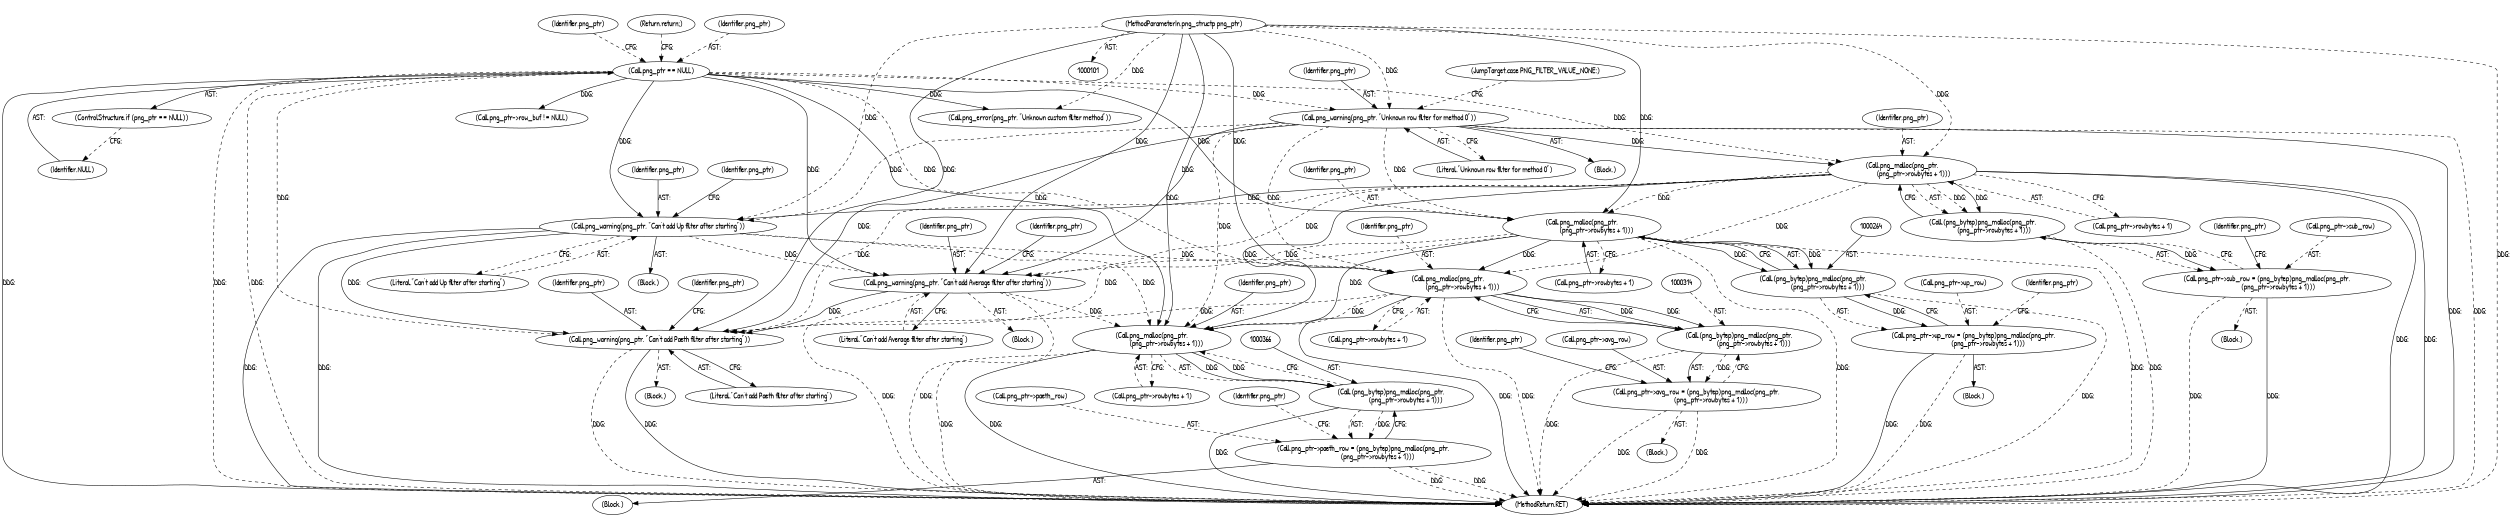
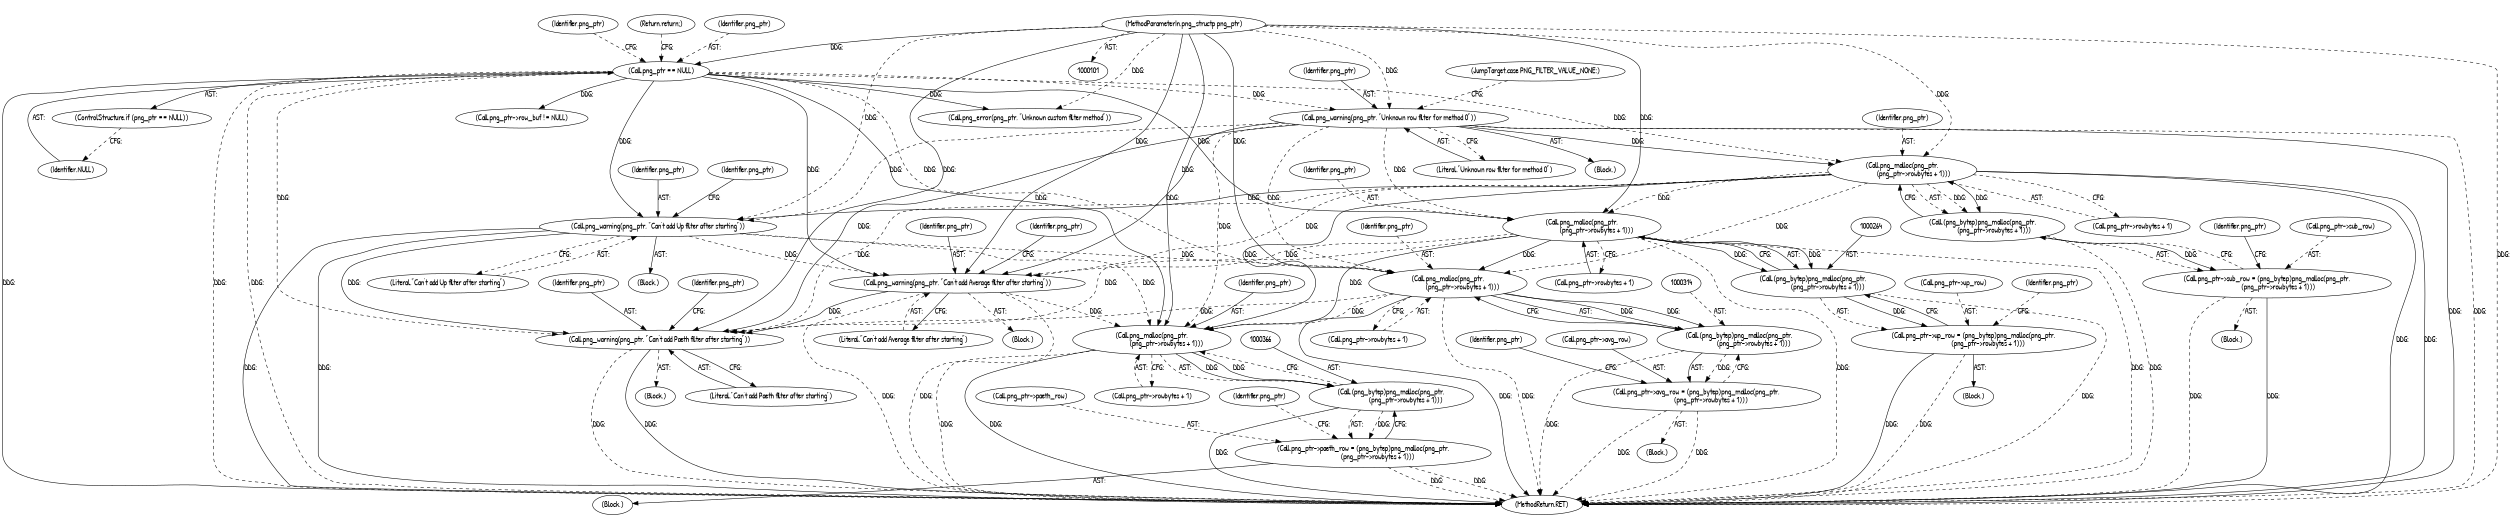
edge "(MethodParameterIn,png_structp png_ptr)" -> "(Call,png_ptr == NULL)": added, label "DDG:"
